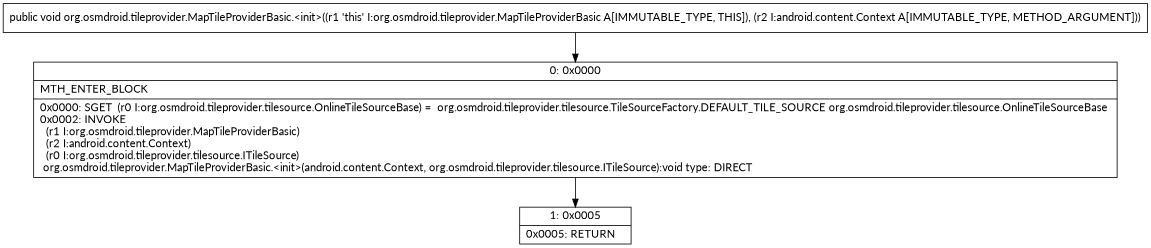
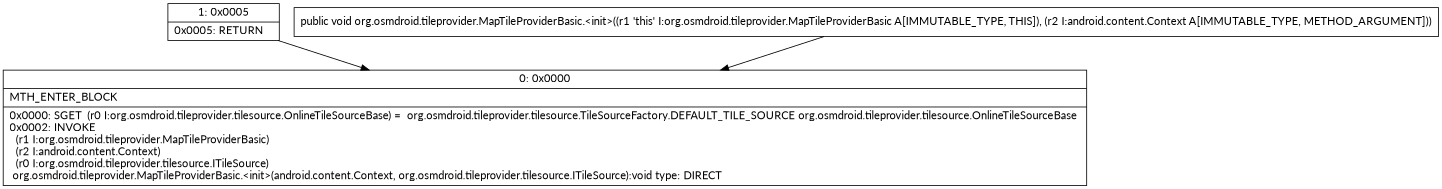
edge "0: 0x0000" -> "1: 0x0005": reversed
